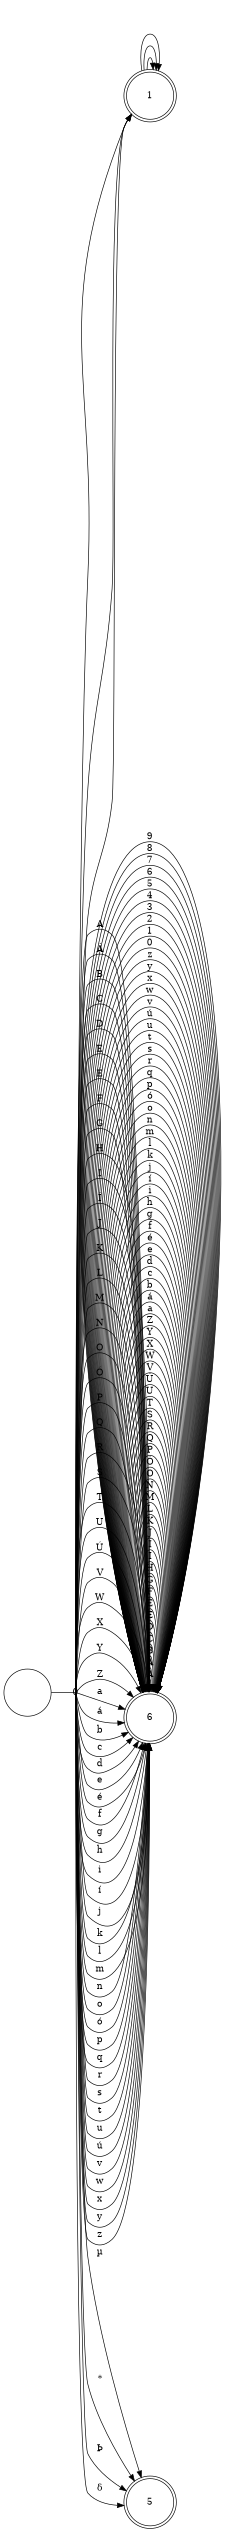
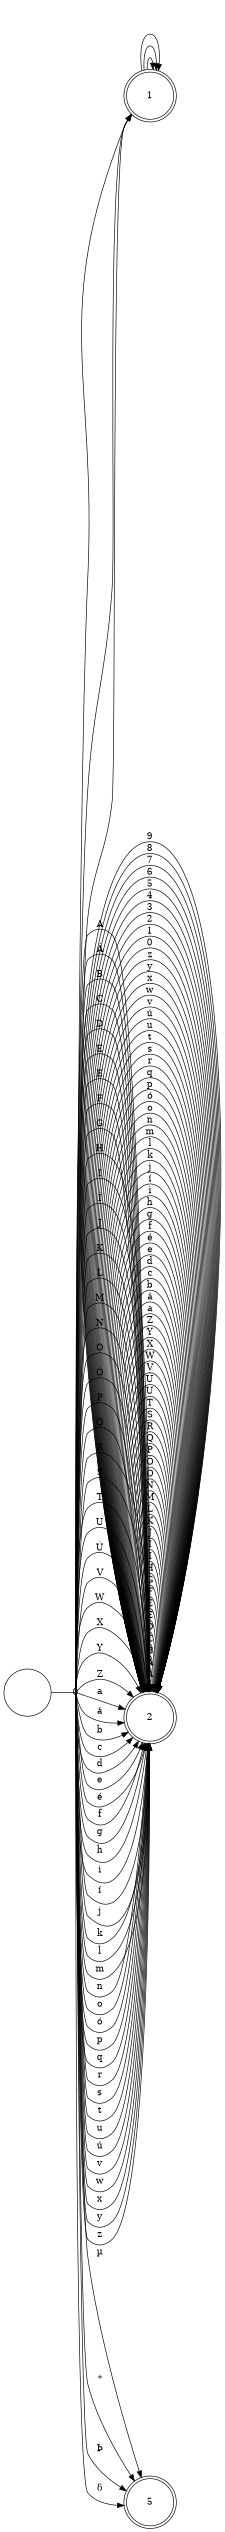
node "6": label "6" -> "2"
